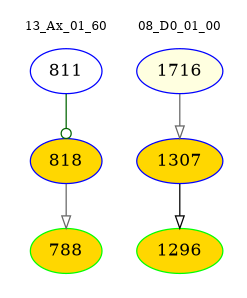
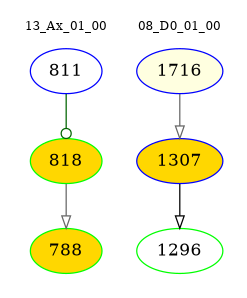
cluster "13_Ax_01_60": label "13_Ax_01_60" -> "13_Ax_01_00"
node "818": color blue -> green
node "1296": fillcolor gold -> white
